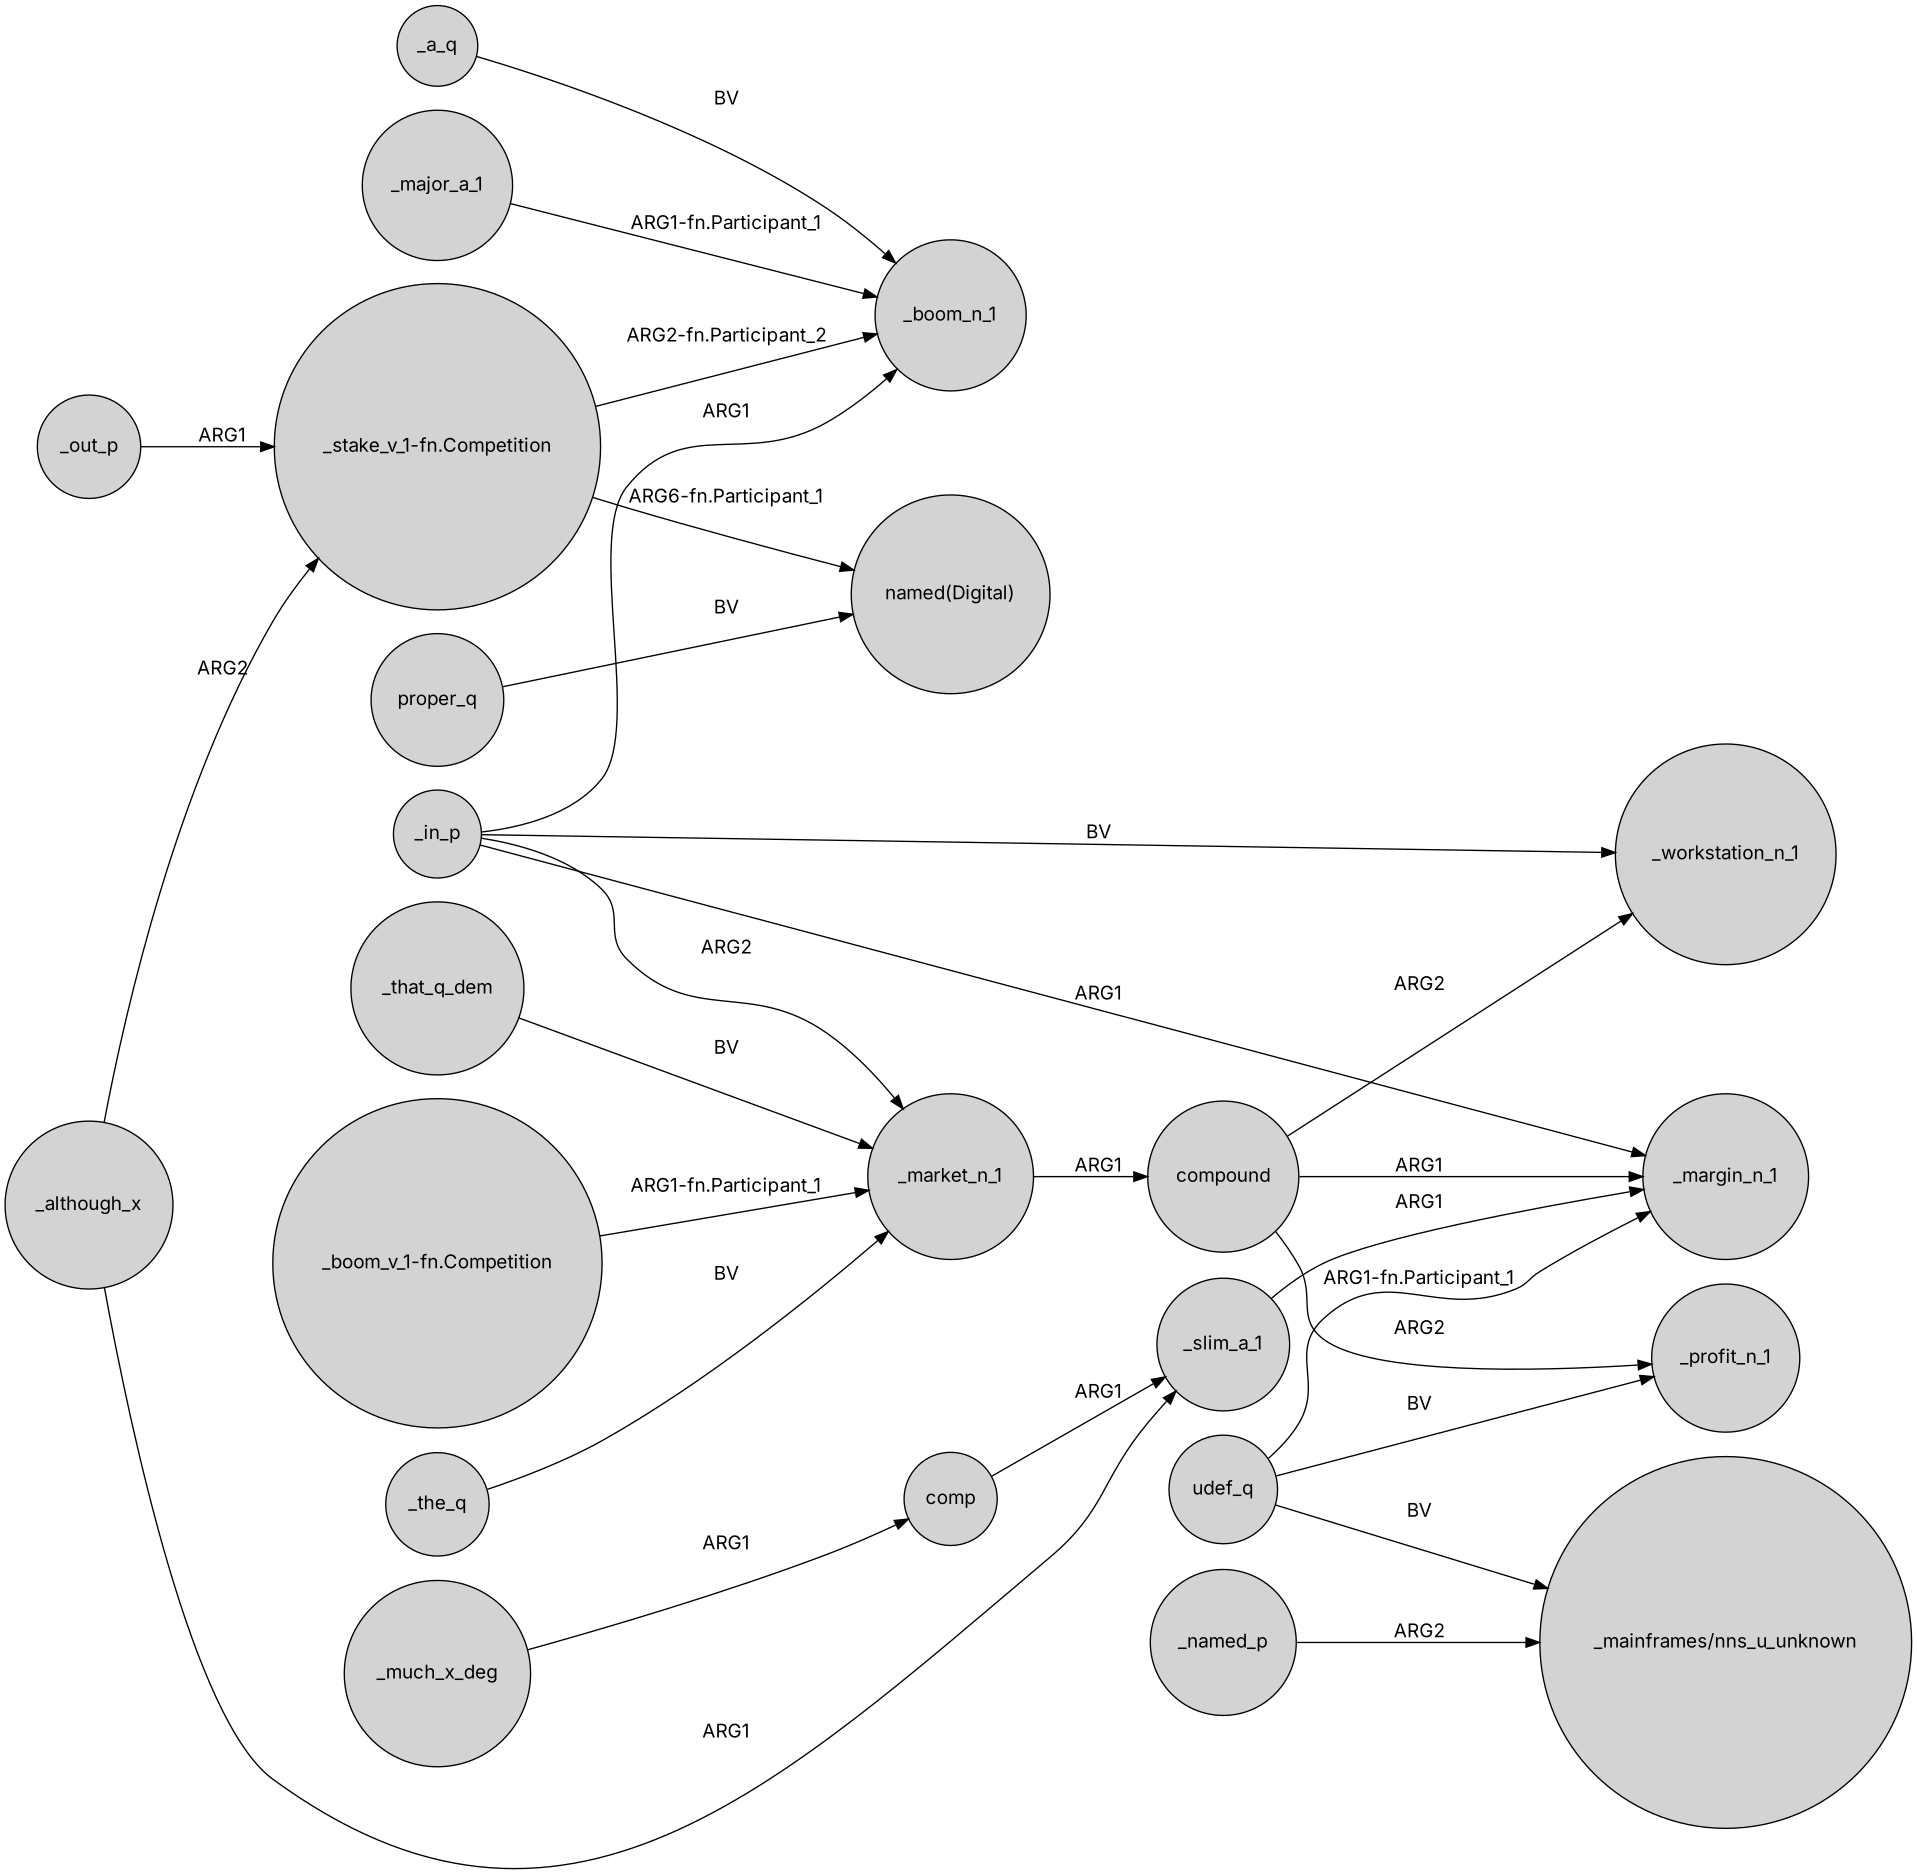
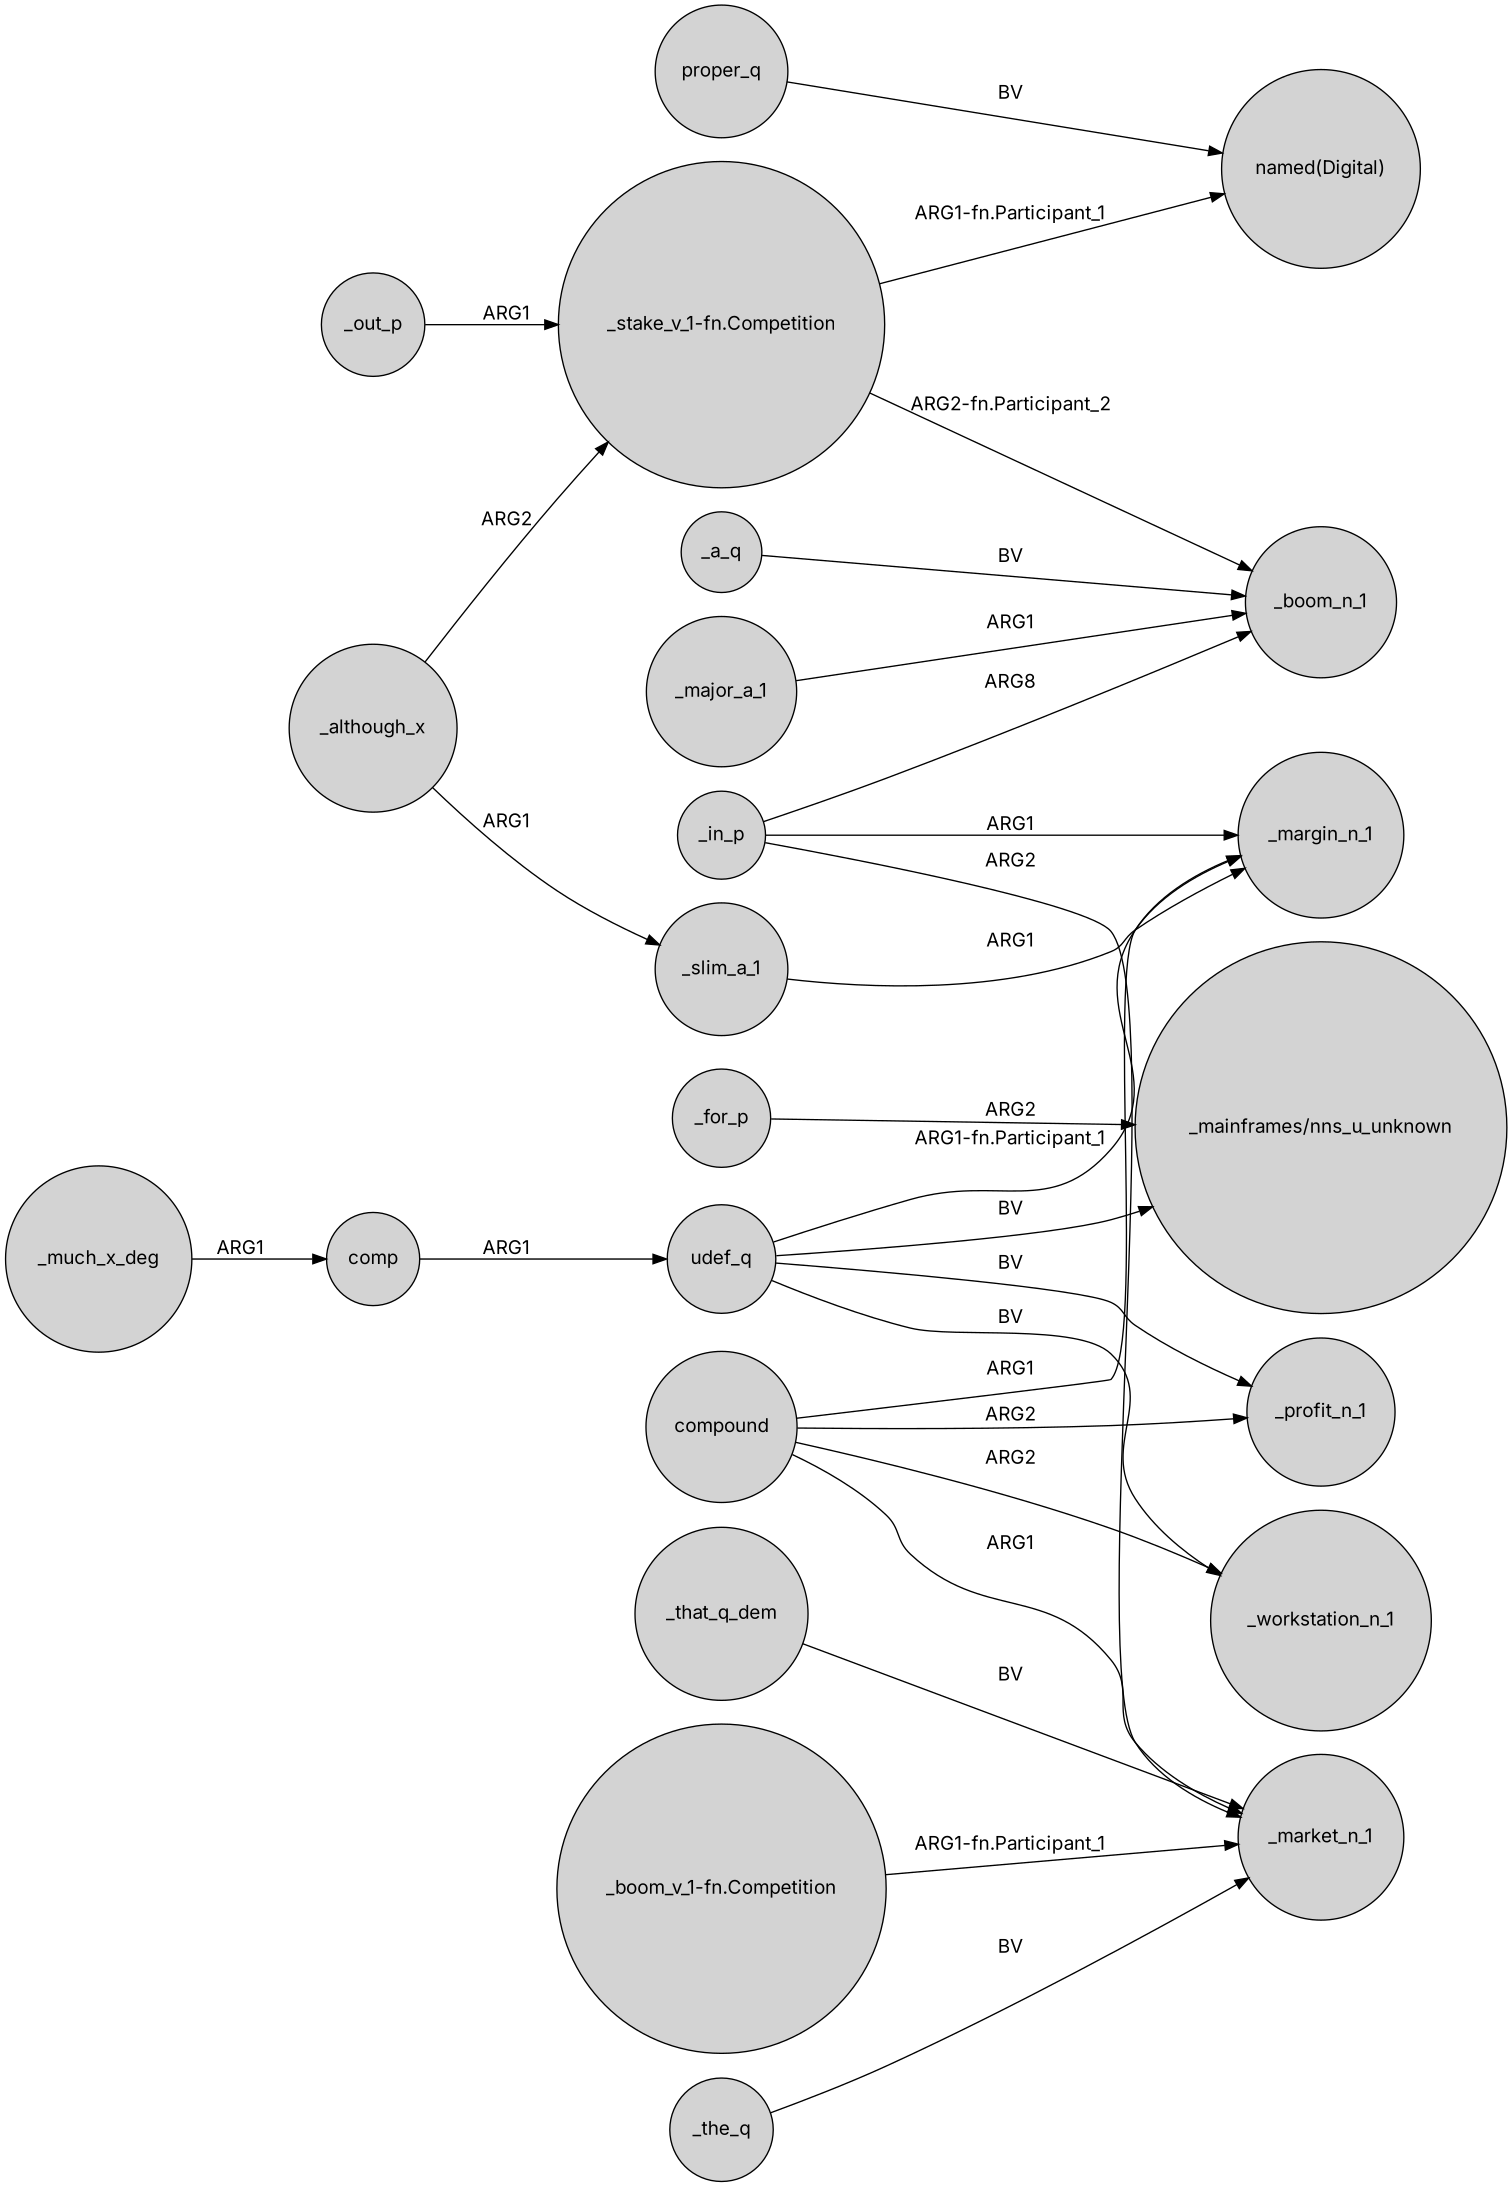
edge "_major_a_1" -> "_boom_n_1": label "ARG1-fn.Participant_1" -> "ARG1"
edge "_in_p" -> "_boom_n_1": label "ARG1" -> "ARG8"
edge "_stake_v_1-fn.Competition" -> "named(Digital)": label "ARG6-fn.Participant_1" -> "ARG1-fn.Participant_1"
edge "_in_p" -> "_workstation_n_1": now "udef_q" -> "_workstation_n_1"
edge "_market_n_1" -> "compound": reversed
edge "comp" -> "_slim_a_1": now "comp" -> "udef_q"
node "_named_p": label "_named_p" -> "_for_p"
